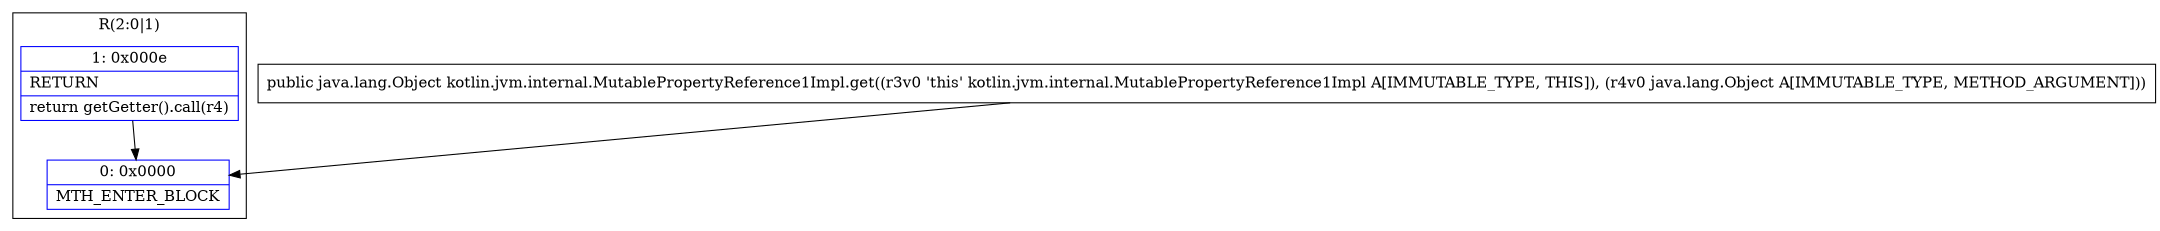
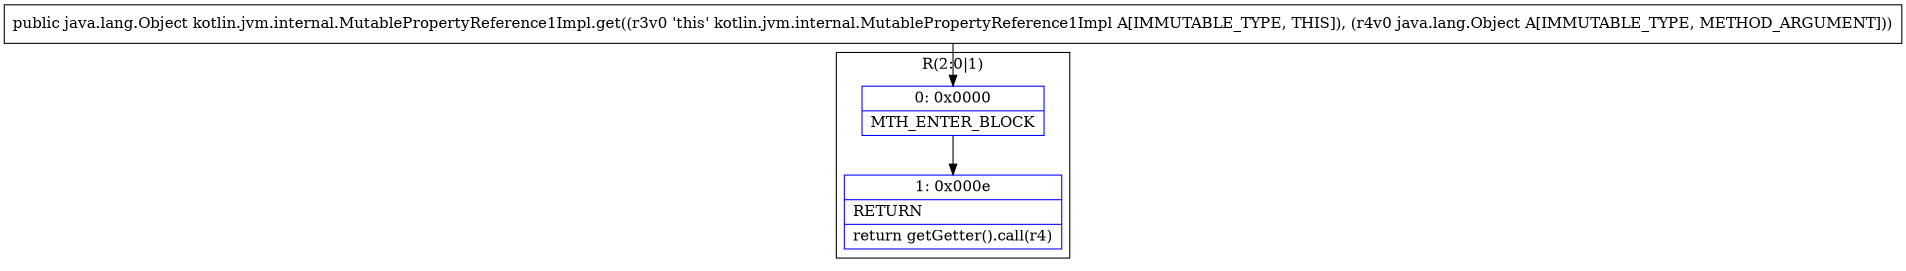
edge "1: 0x000e" -> "0: 0x0000": reversed
